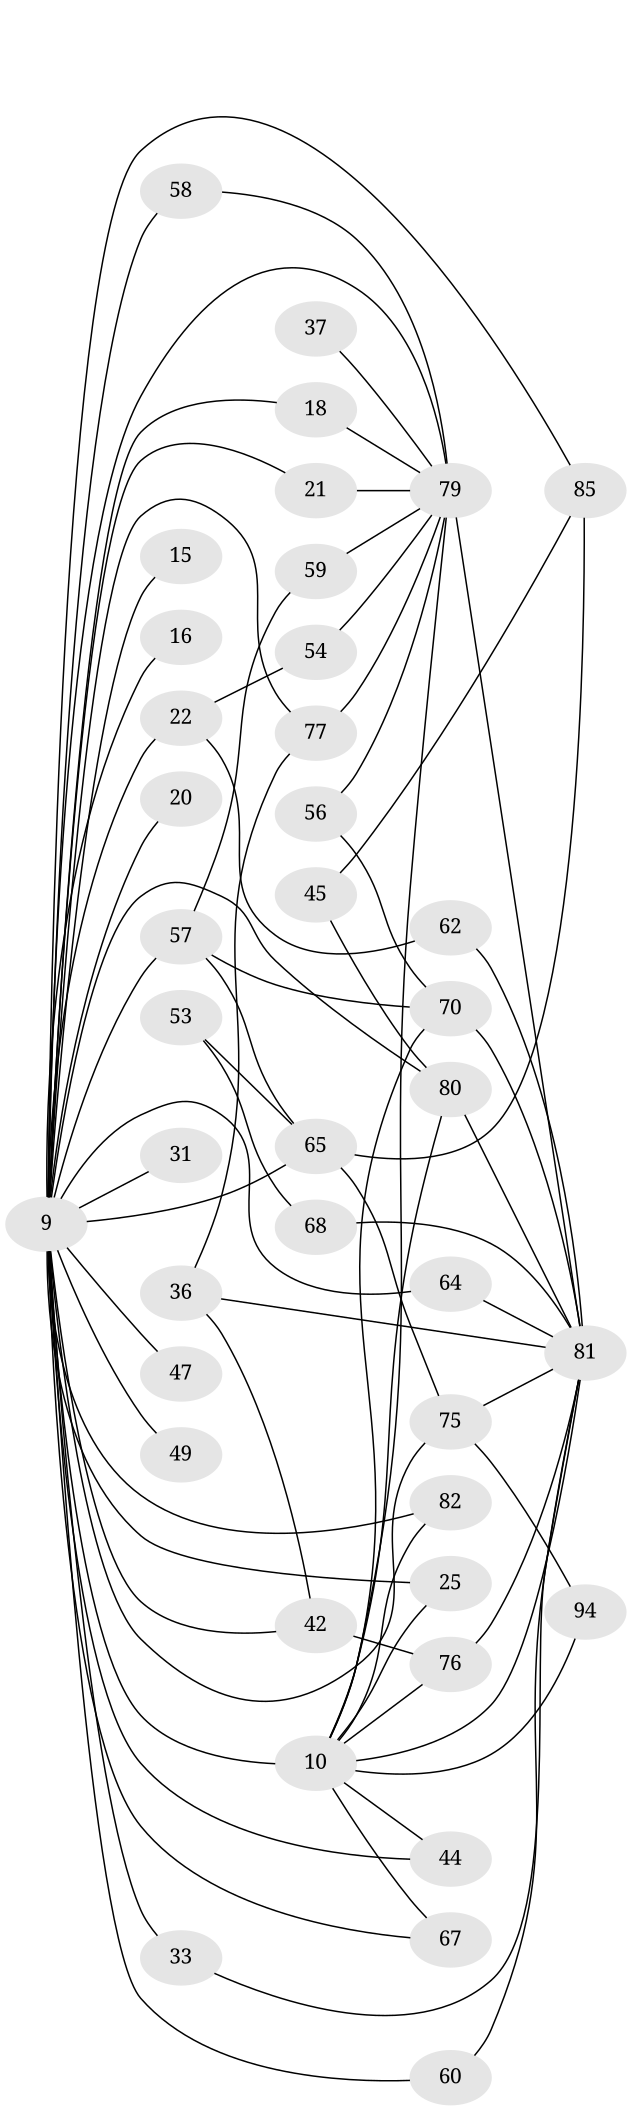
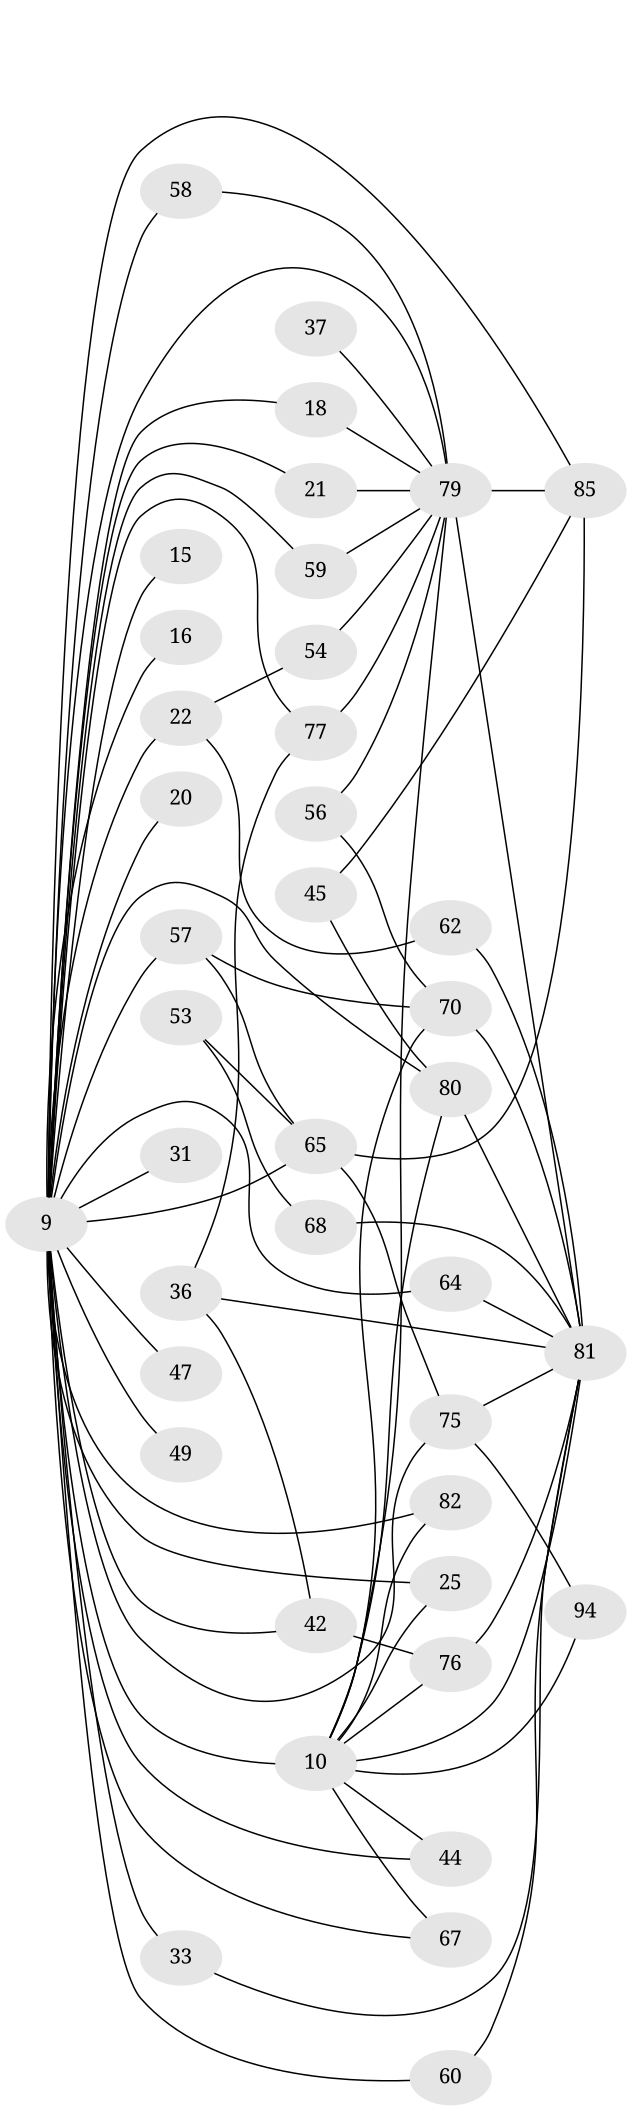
edge "79" -- "85": added
edge "59" -- "57": now "59" -- "9"
